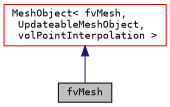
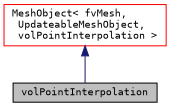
node "fvMesh": label "fvMesh" -> "volPointInterpolation"
